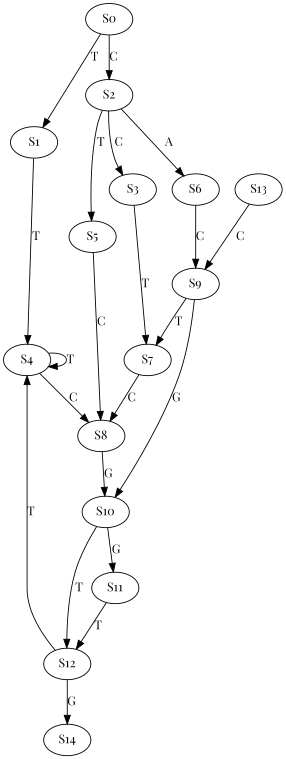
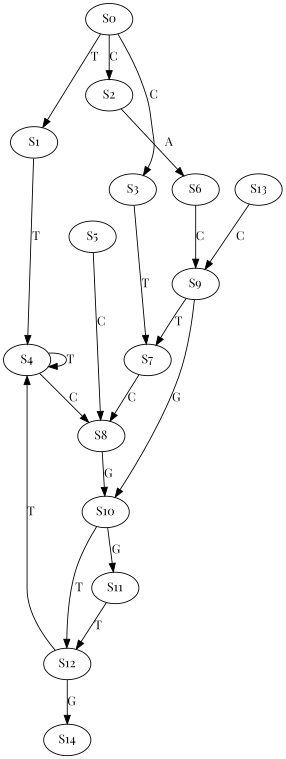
edge "S2" -> "S3": now "S0" -> "S3"
edge "S2" -> "S5": removed, label "T"
